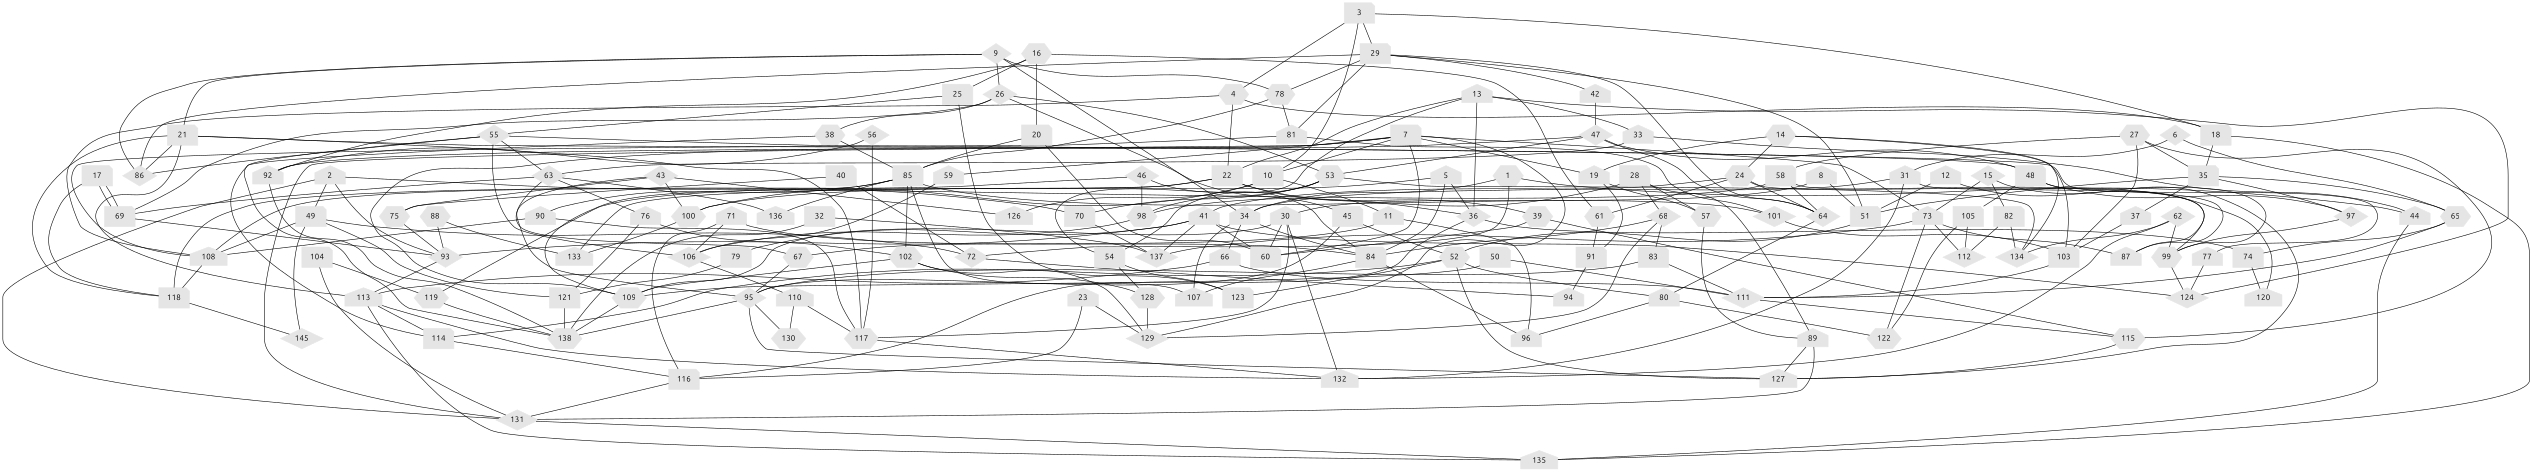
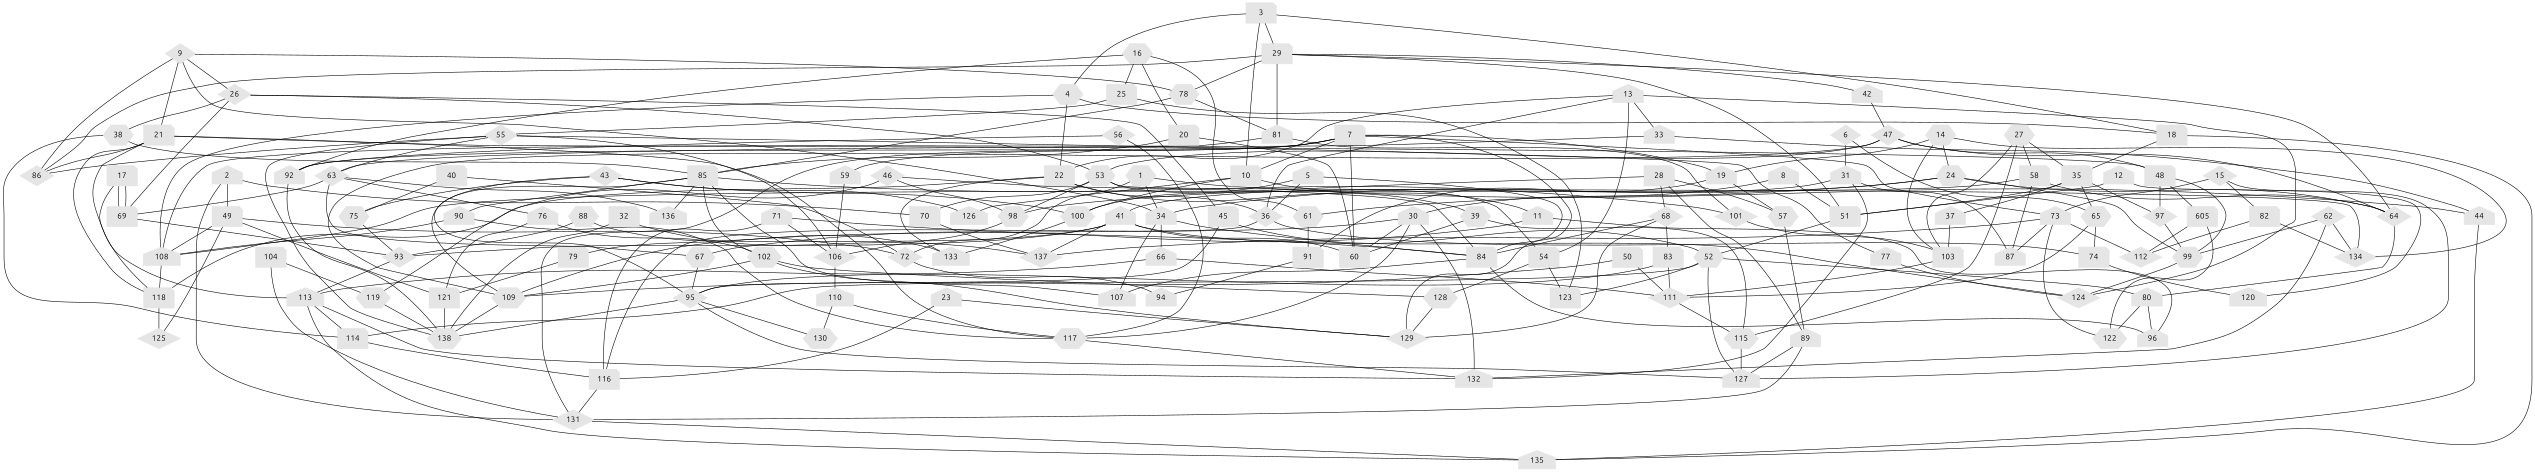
node "105": label "105" -> "605"
edge "2" -- "93": removed
node "145": label "145" -> "125"
